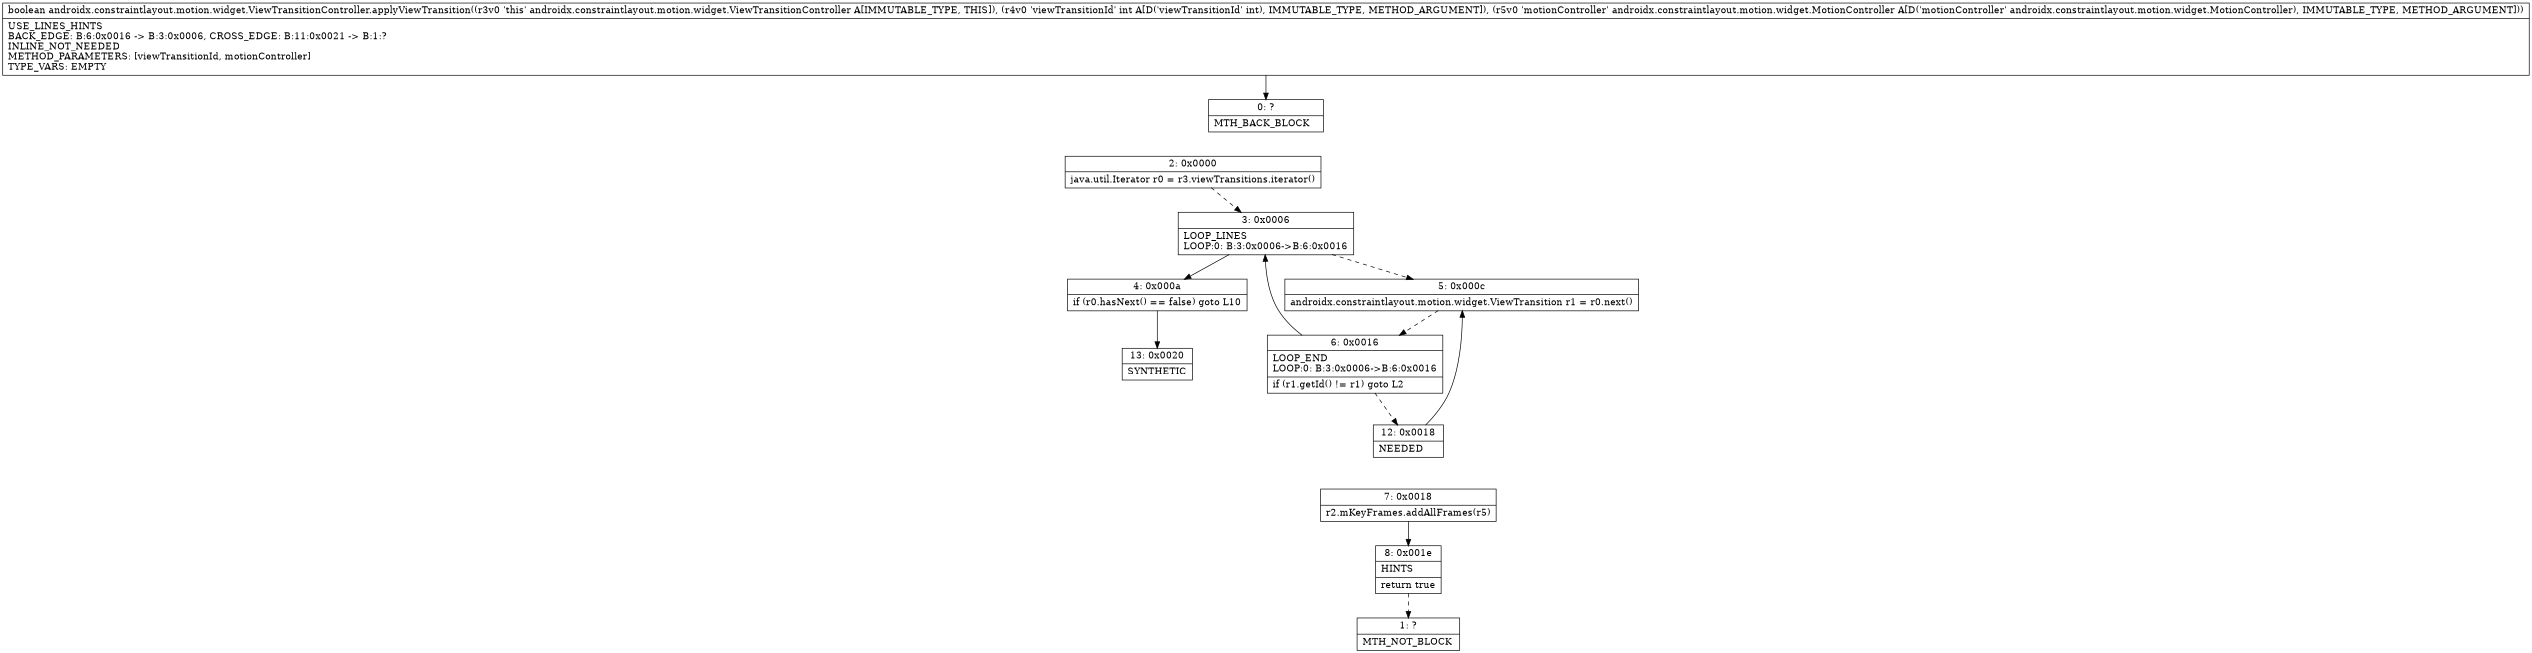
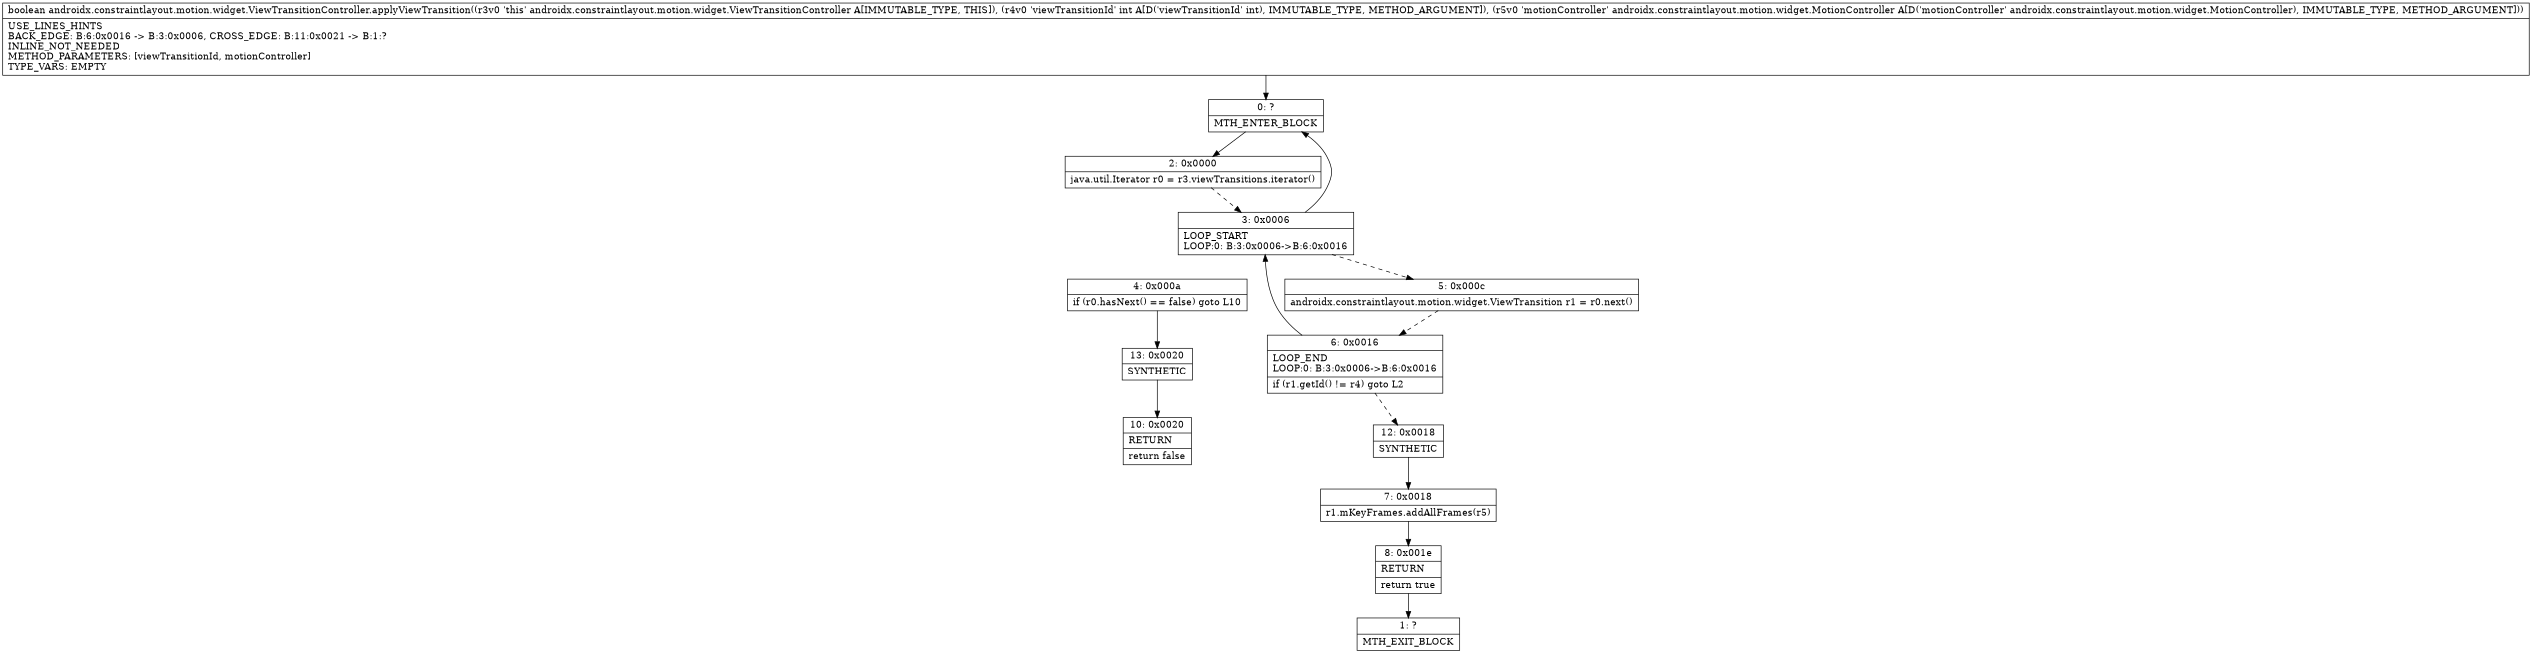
node "0: ?": text "MTH_BACK_BLOCK" -> "MTH_ENTER_BLOCK"
edge "0: ?" -> "2: 0x0000": added
node "3: 0x0006": text "LOOP_LINES" -> "LOOP_START"
edge "3: 0x0006" -> "4: 0x000a": now "3: 0x0006" -> "0: ?"
edge "12: 0x0018" -> "5: 0x000c": now "12: 0x0018" -> "7: 0x0018"
node "6: 0x0016": text "if (r1.getId() != r1) goto L2" -> "if (r1.getId() != r4) goto L2"
node "10: 0x0020": added
node "12: 0x0018": text "NEEDED" -> "SYNTHETIC"
node "7: 0x0018": text "r2.mKeyFrames.addAllFrames(r5)" -> "r1.mKeyFrames.addAllFrames(r5)"
node "8: 0x001e": text "HINTS" -> "RETURN"
edge "8: 0x001e" -> "1: ?": style dashed -> solid
node "1: ?": text "MTH_NOT_BLOCK" -> "MTH_EXIT_BLOCK"
